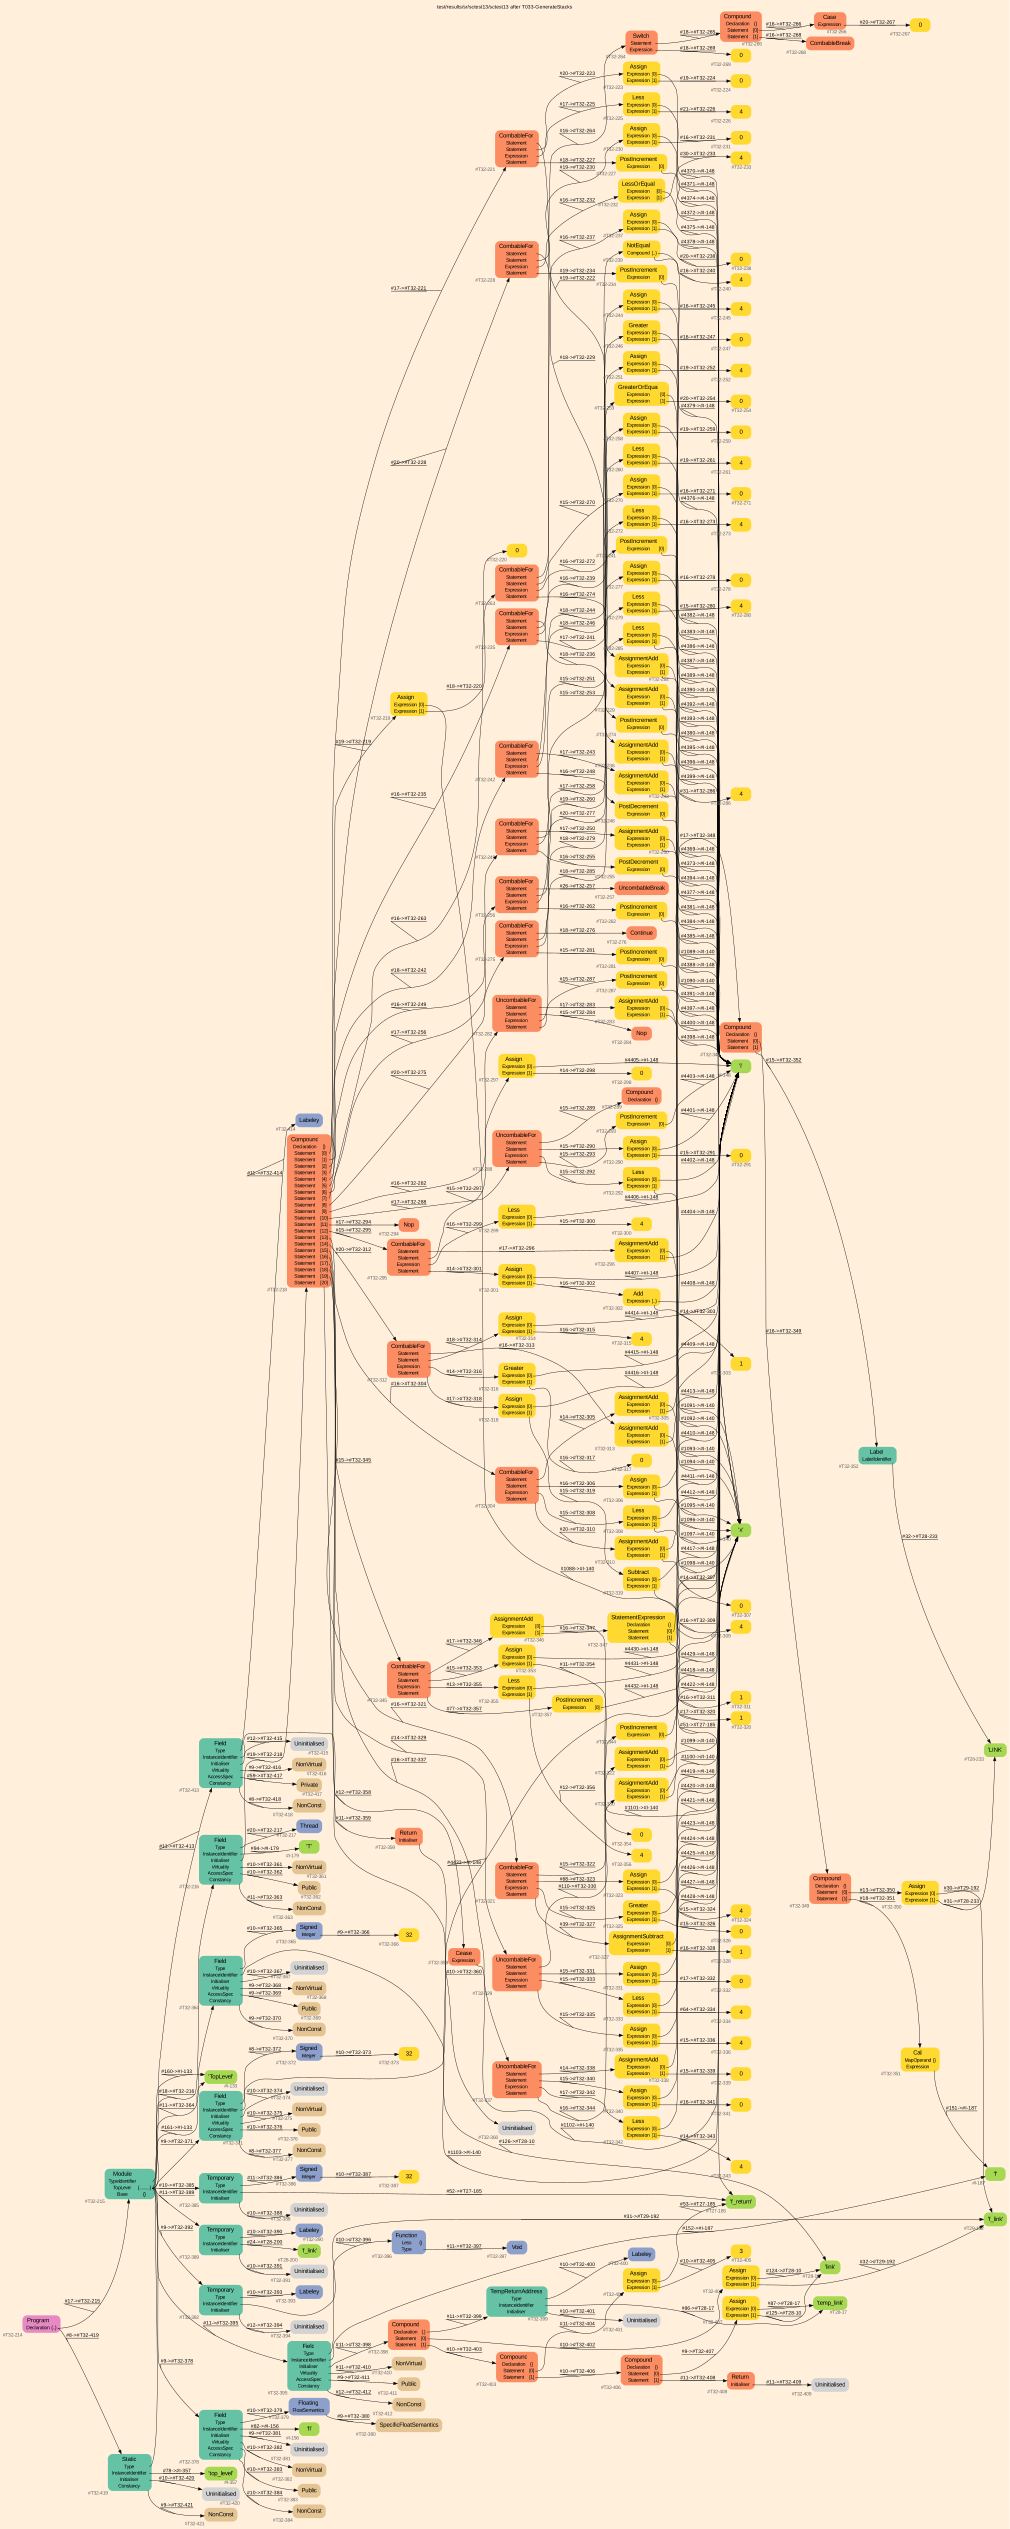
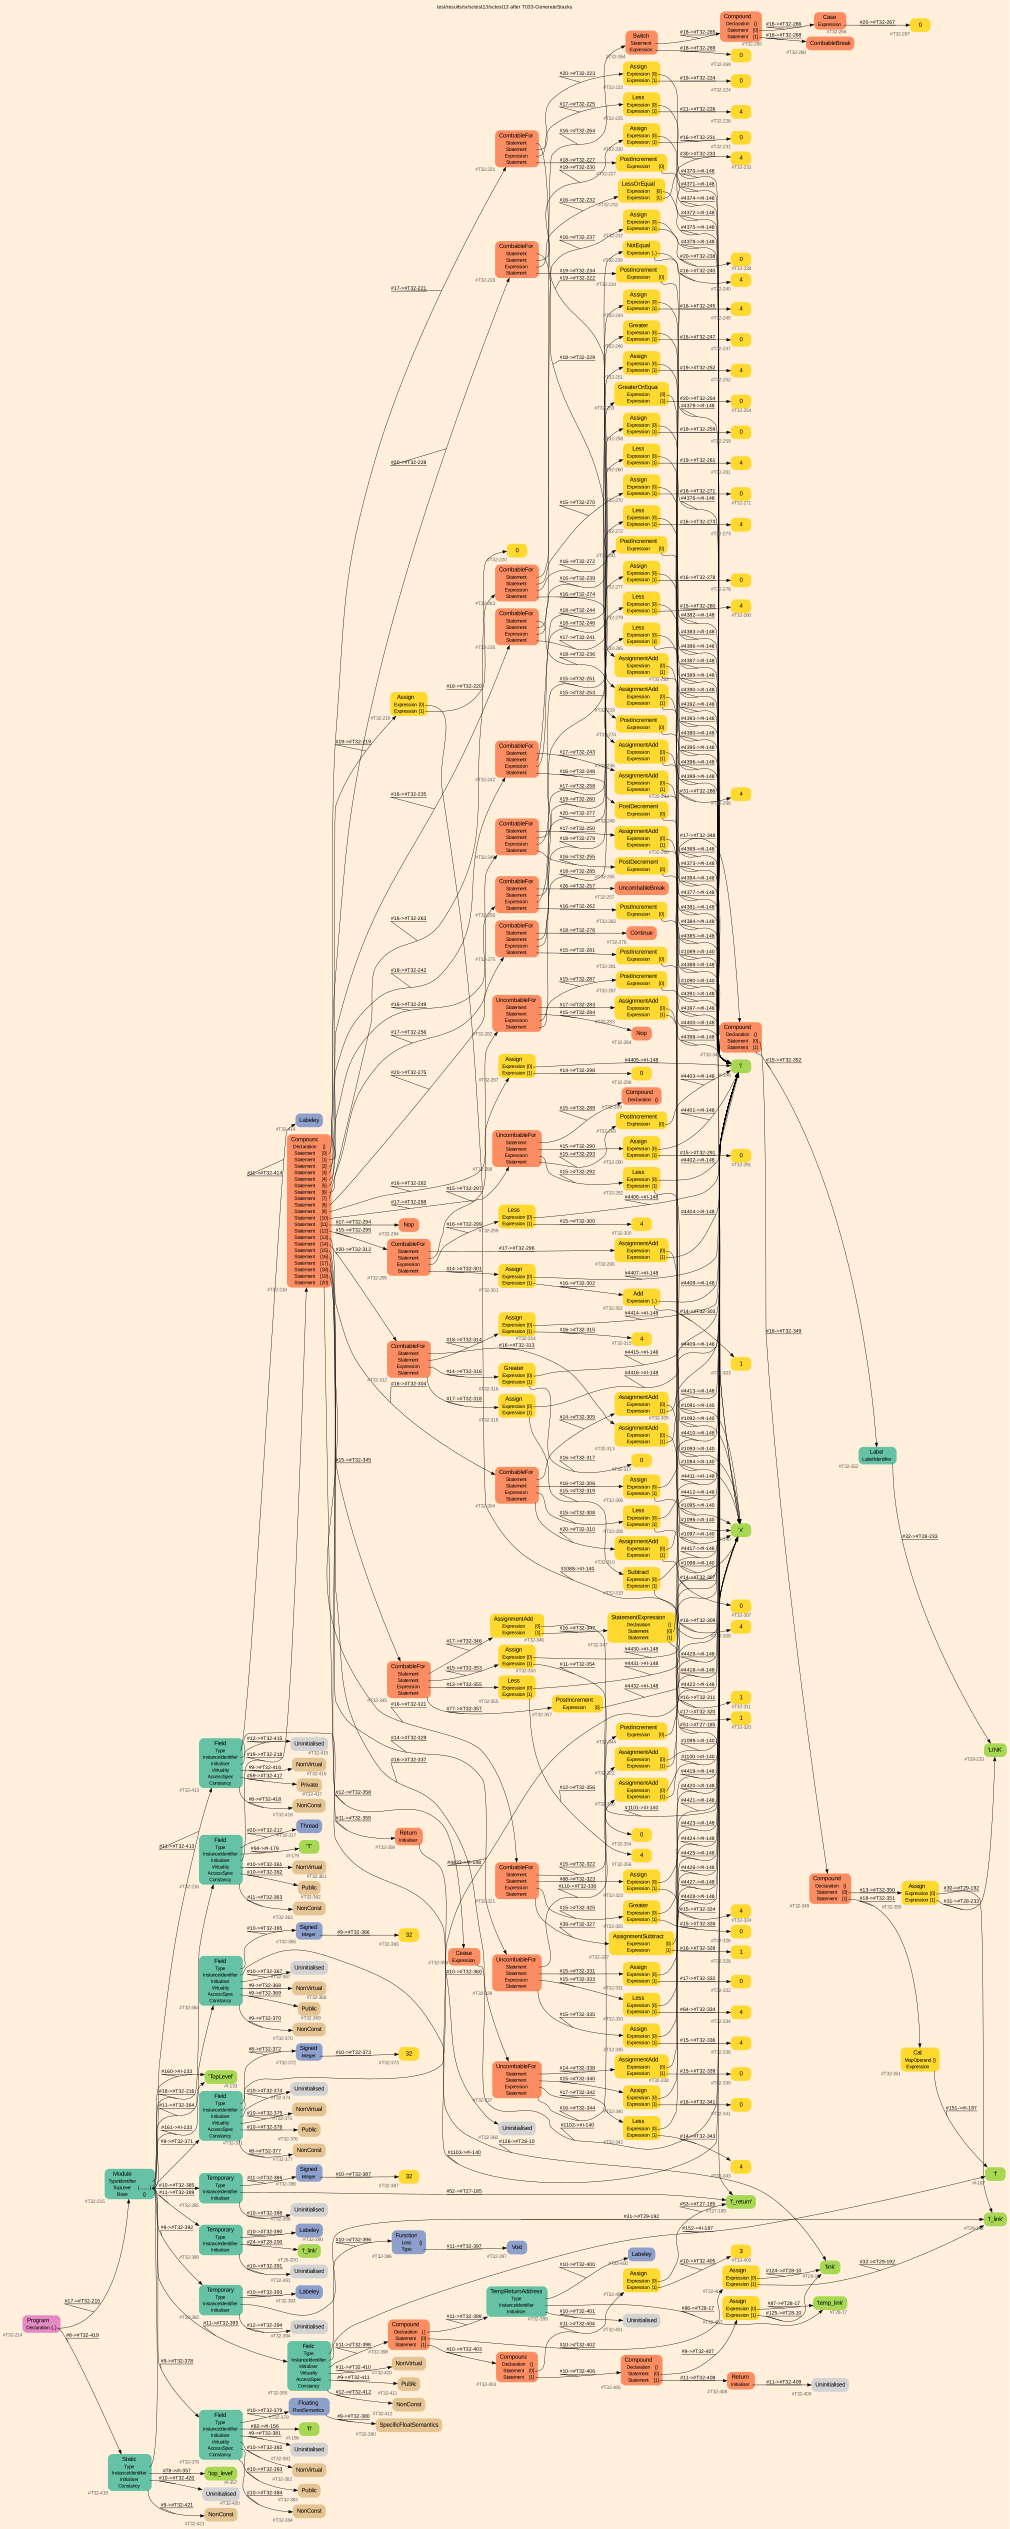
node "NotEqual": text "Compound" -> "Expression"
